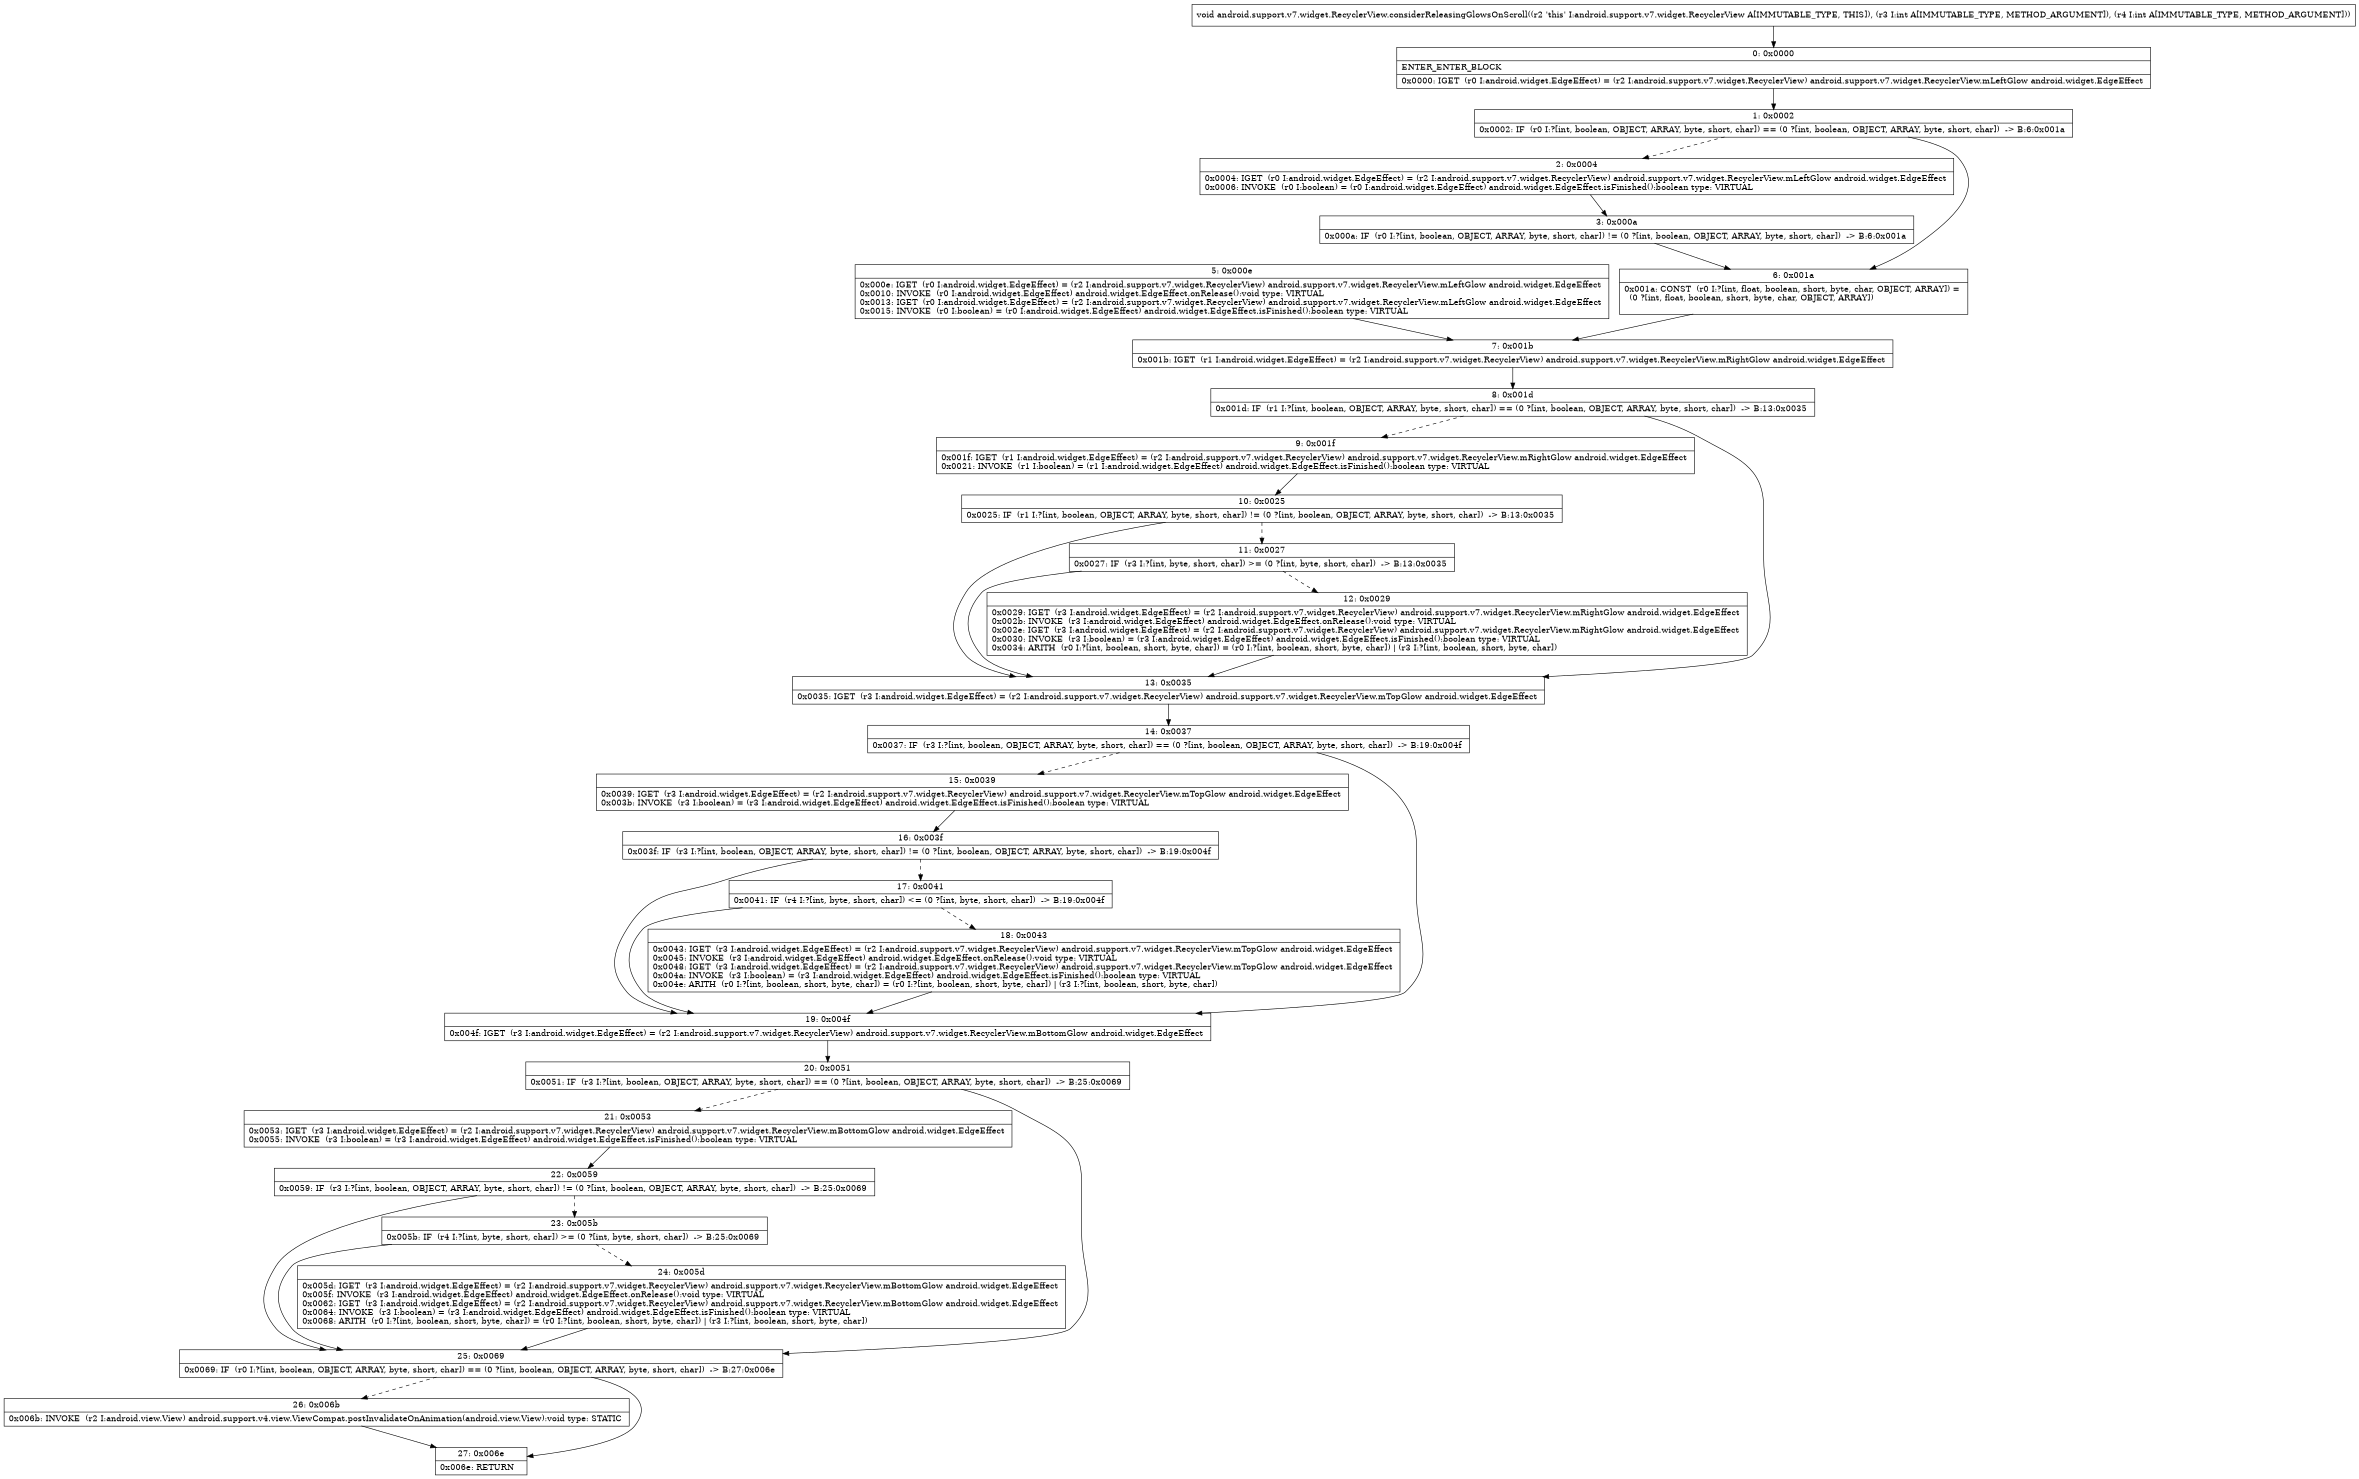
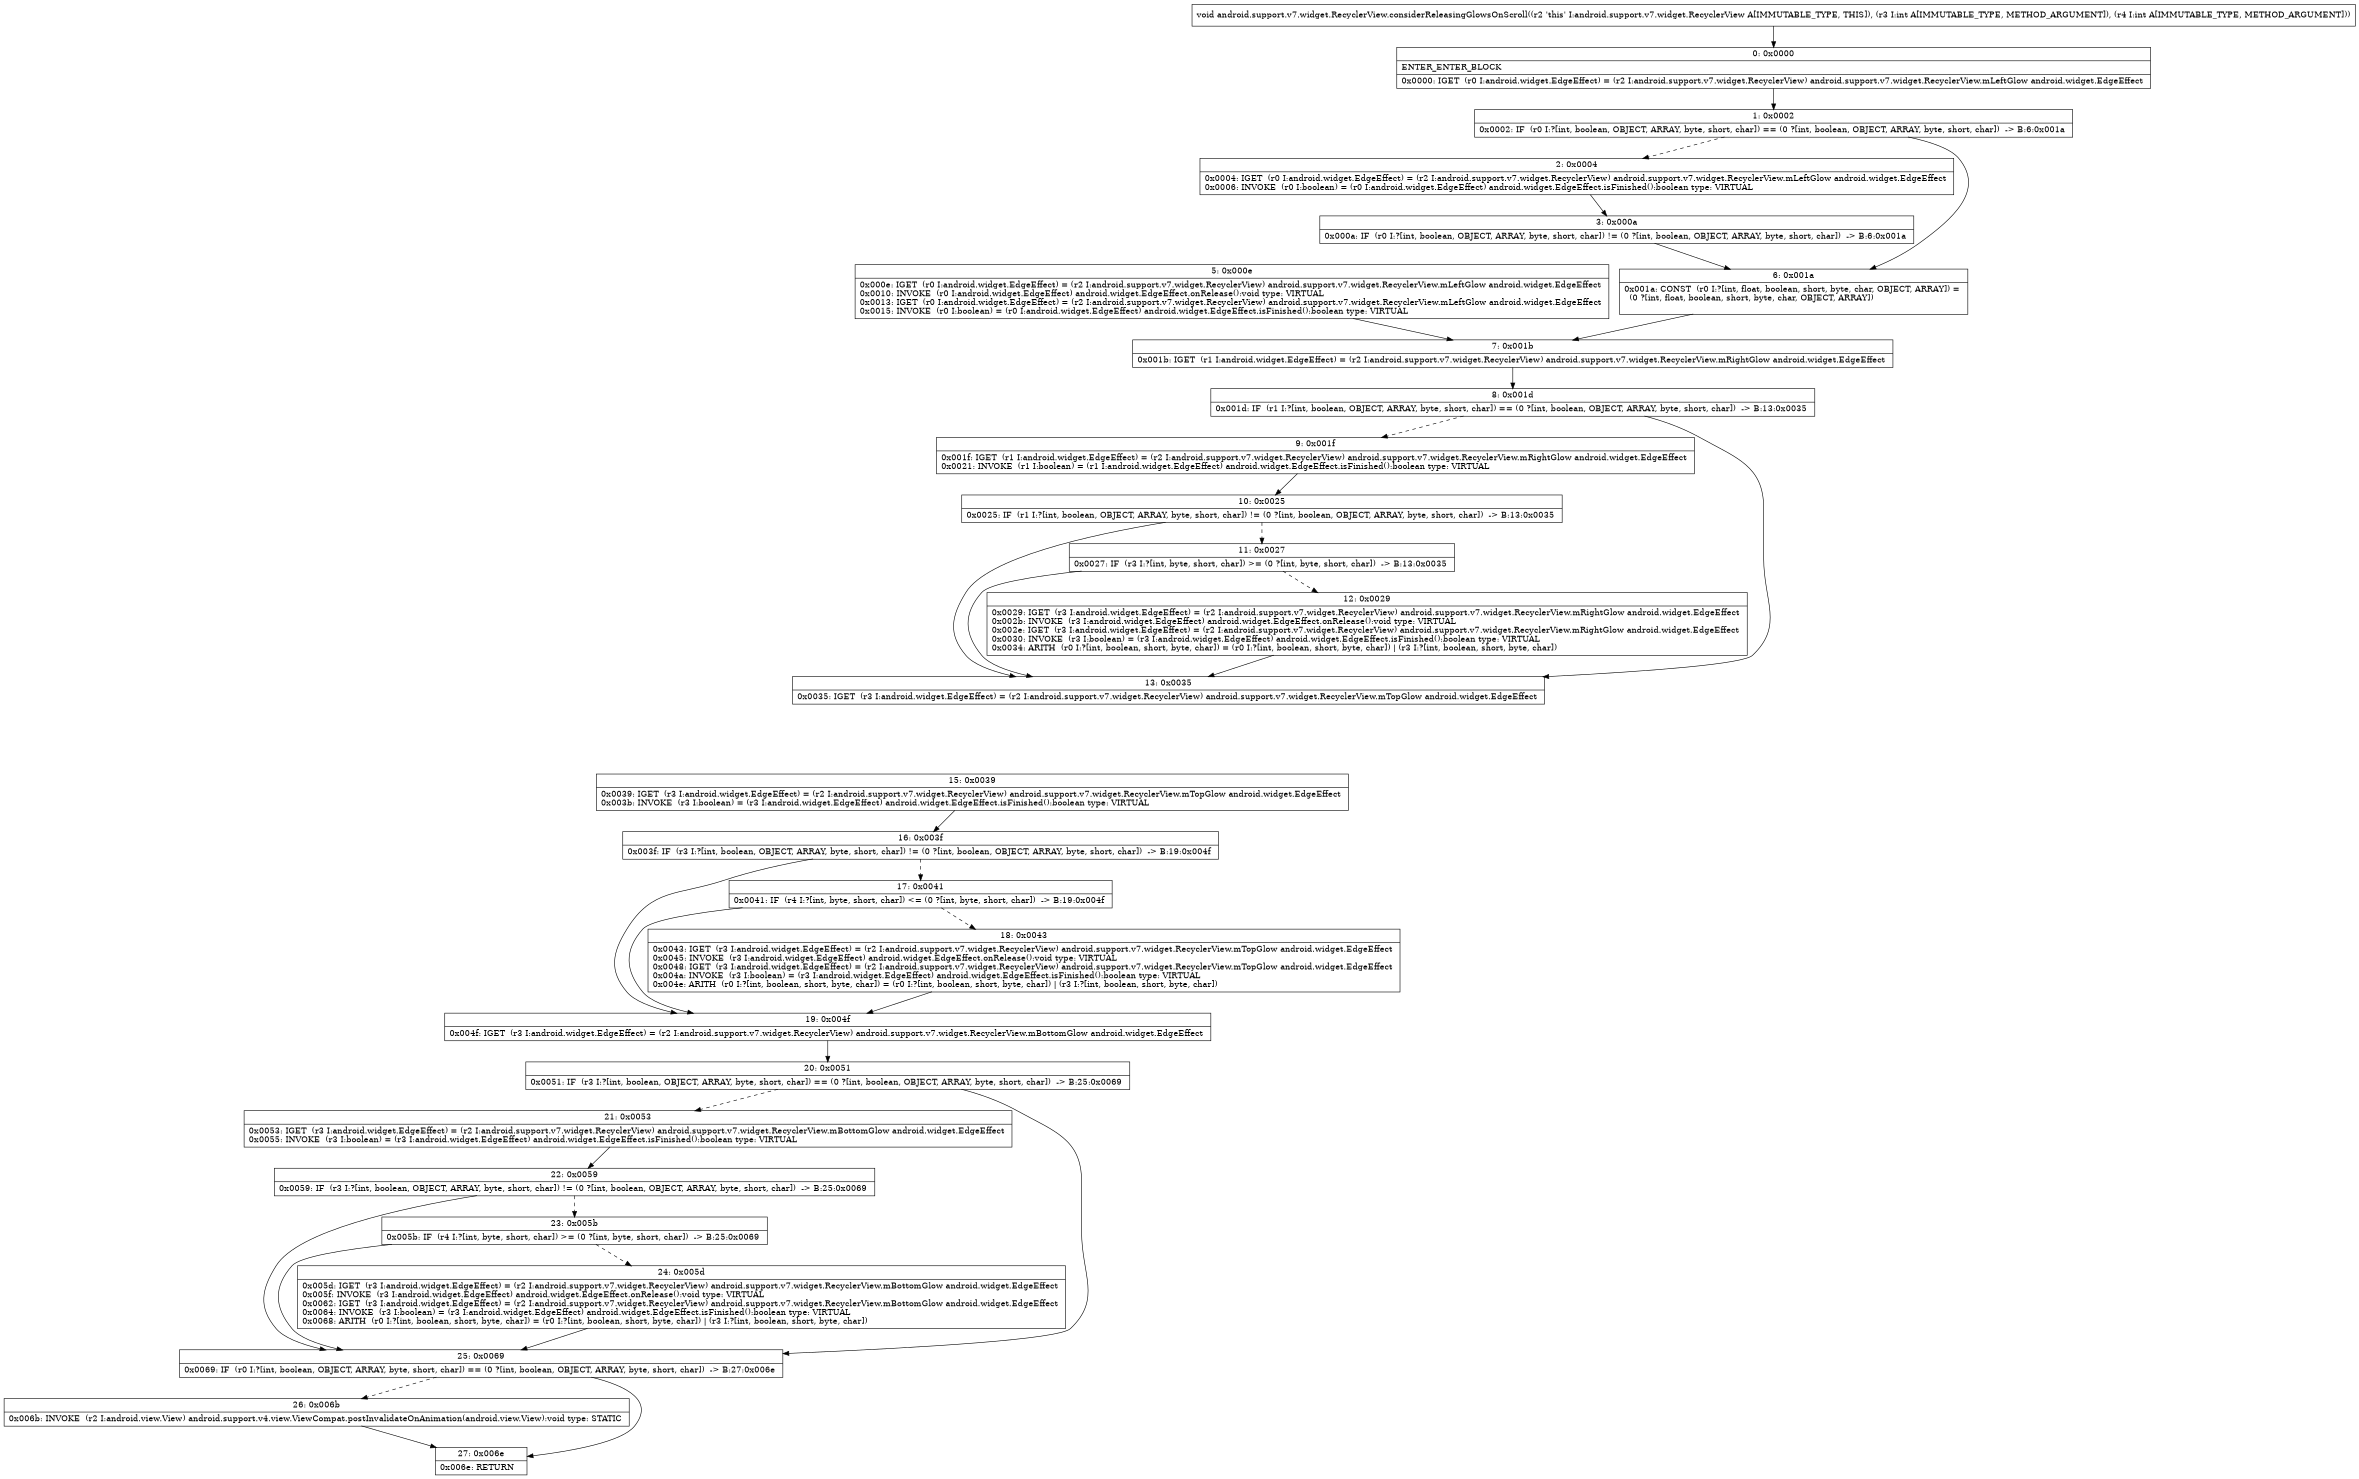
node "14: 0x0037": removed
